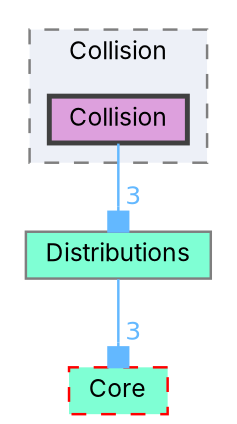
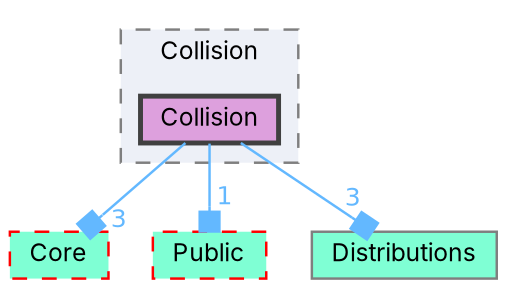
node "Public": added
edge "Distributions" -> "Core": now "Collision" -> "Core"
